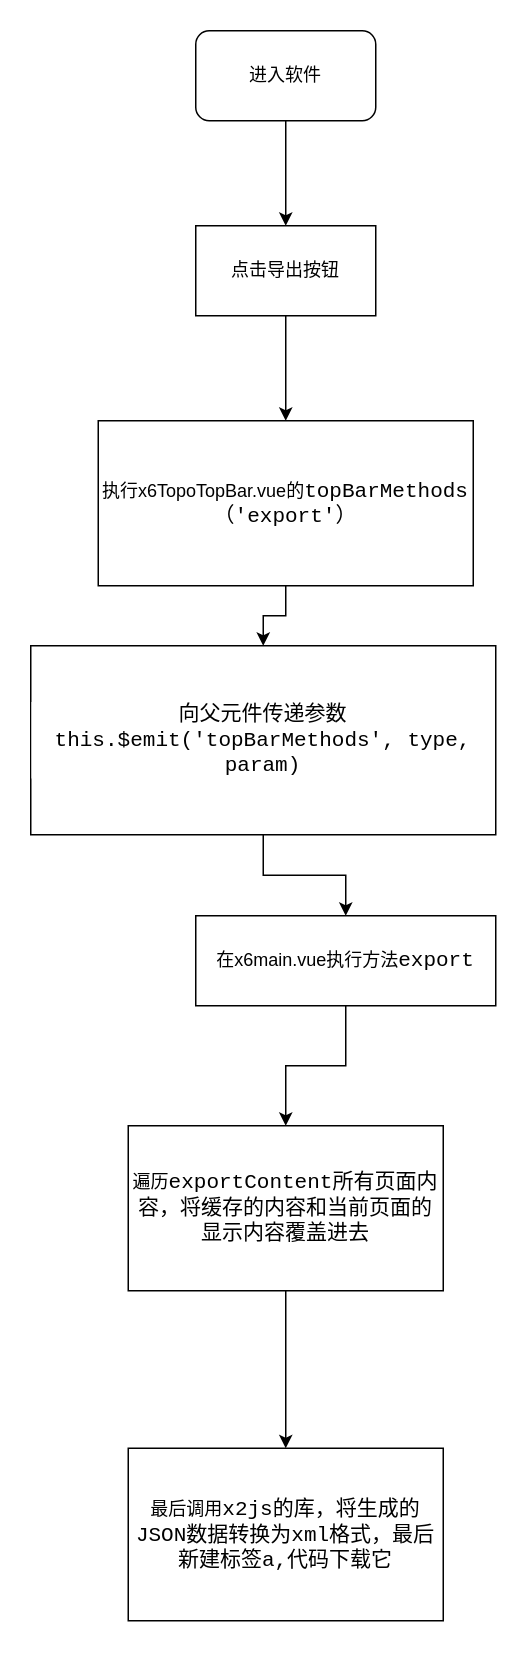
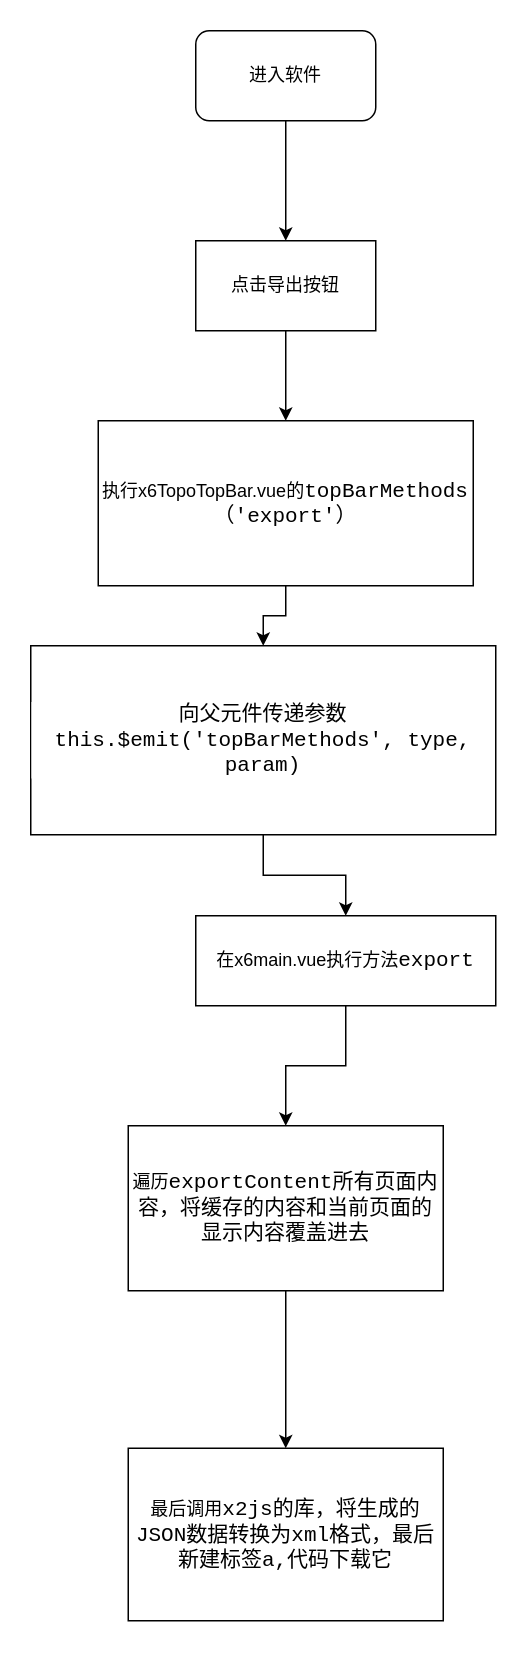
node "点击导出按钮": moved (286, 271) -> (286, 286)
